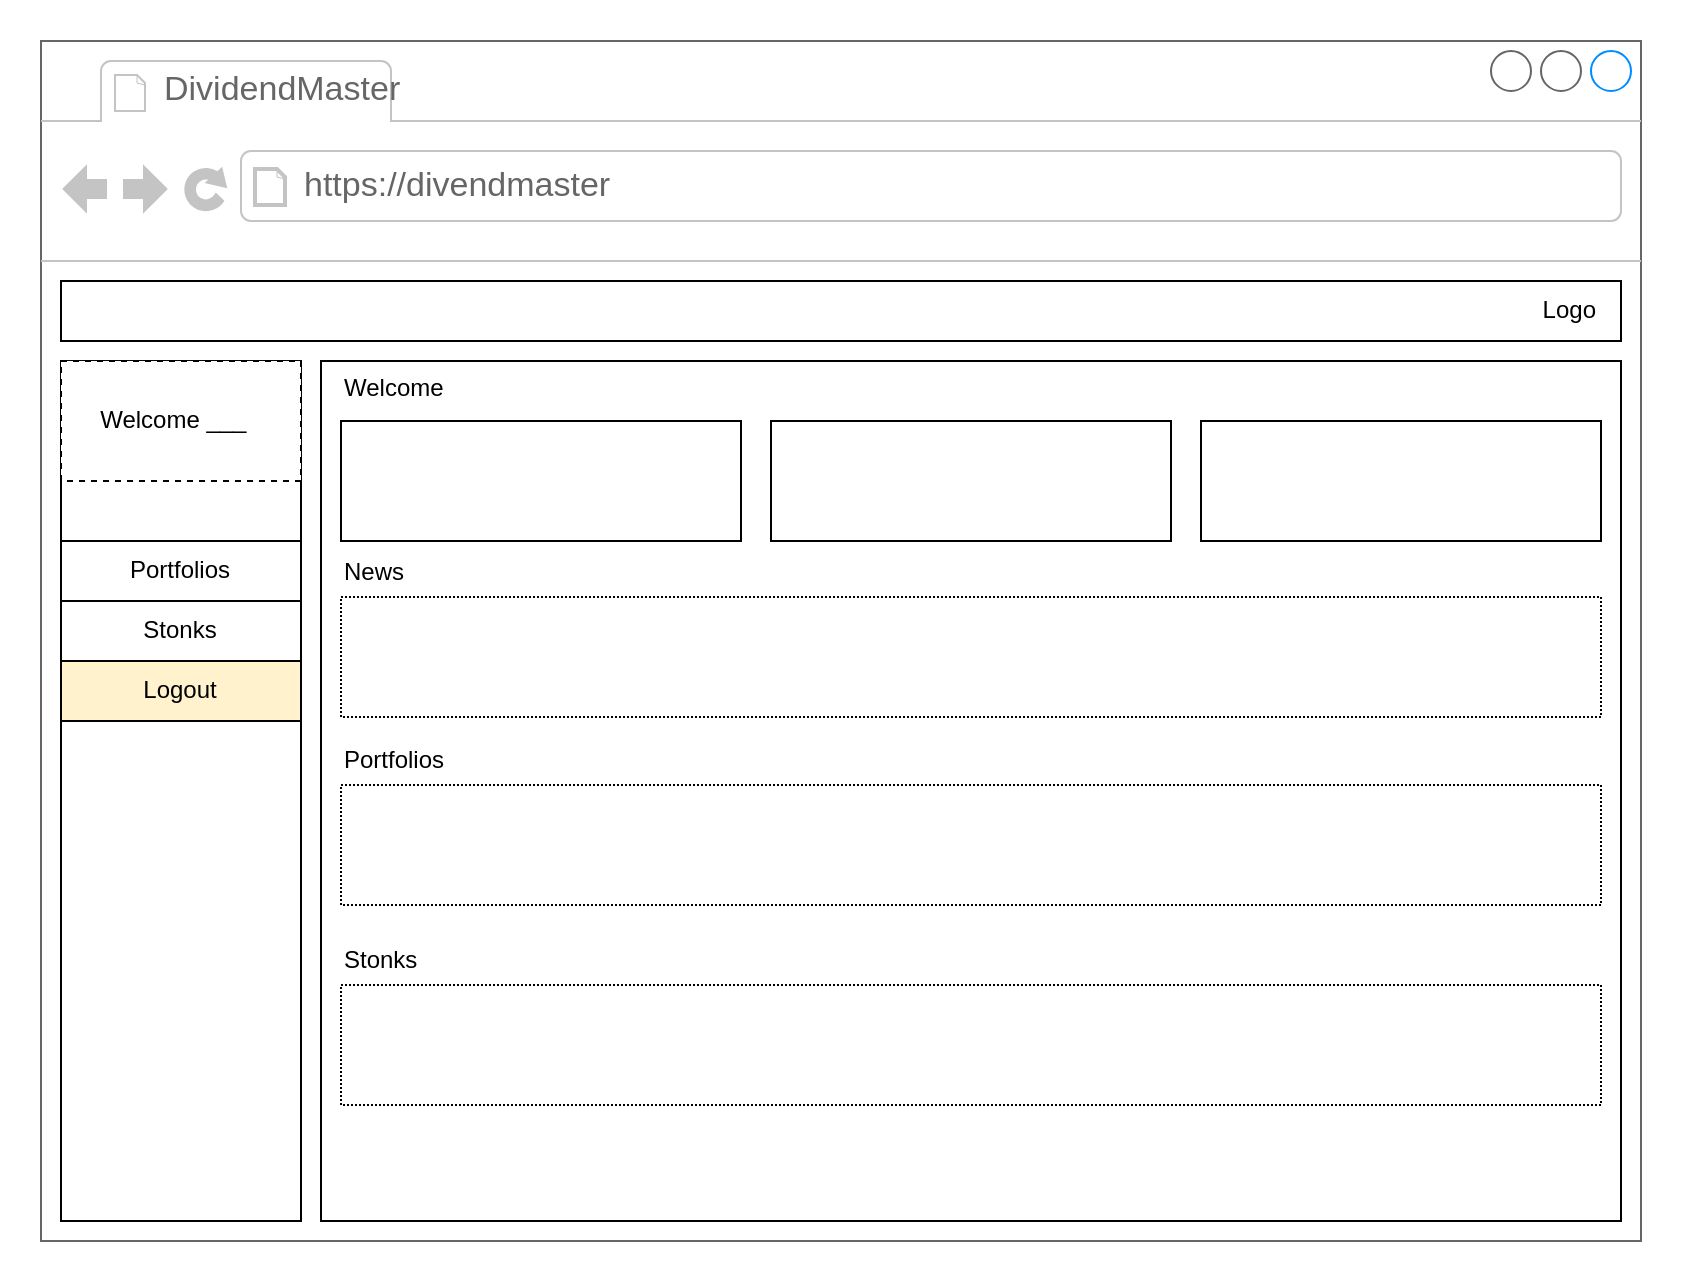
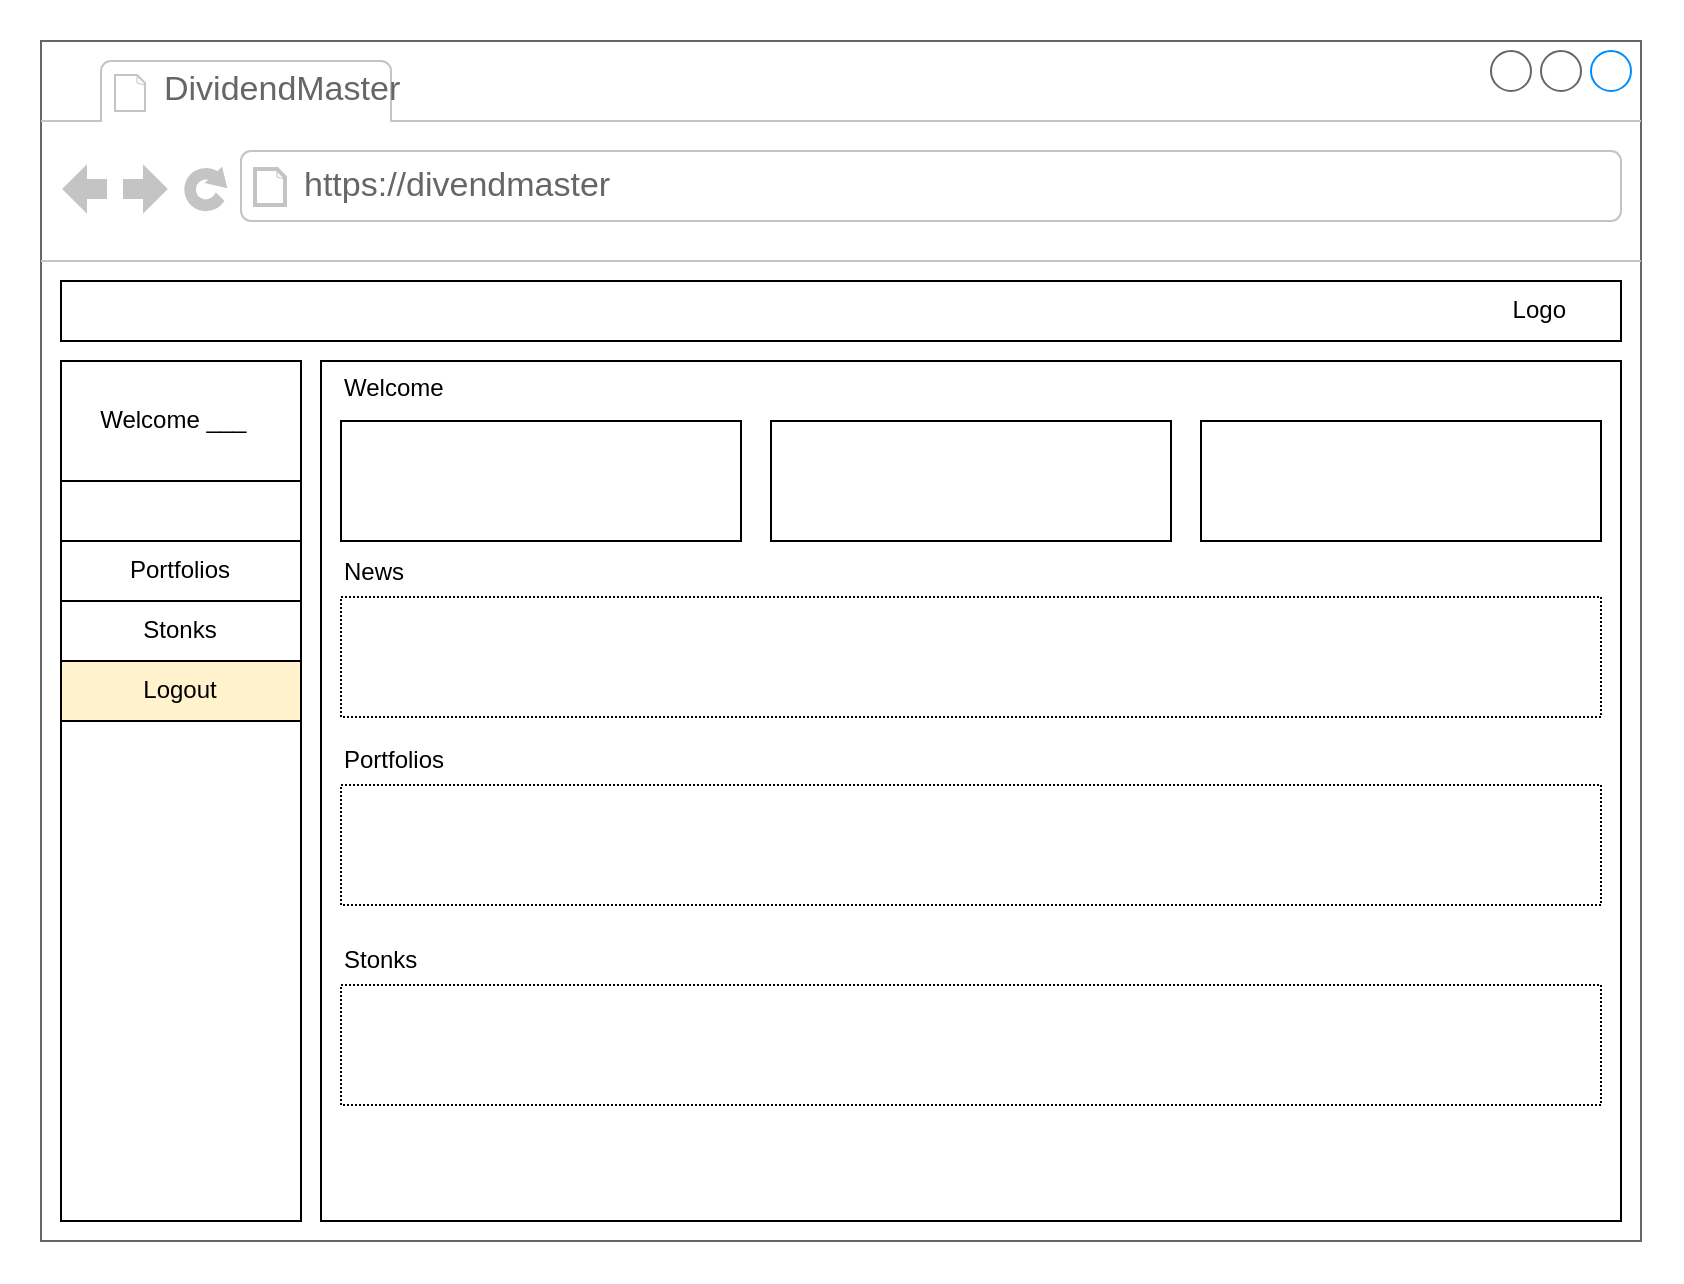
node "Logo": moved (1561, 311) -> (1531, 311)
node "Welcome ___": style dashed -> solid
